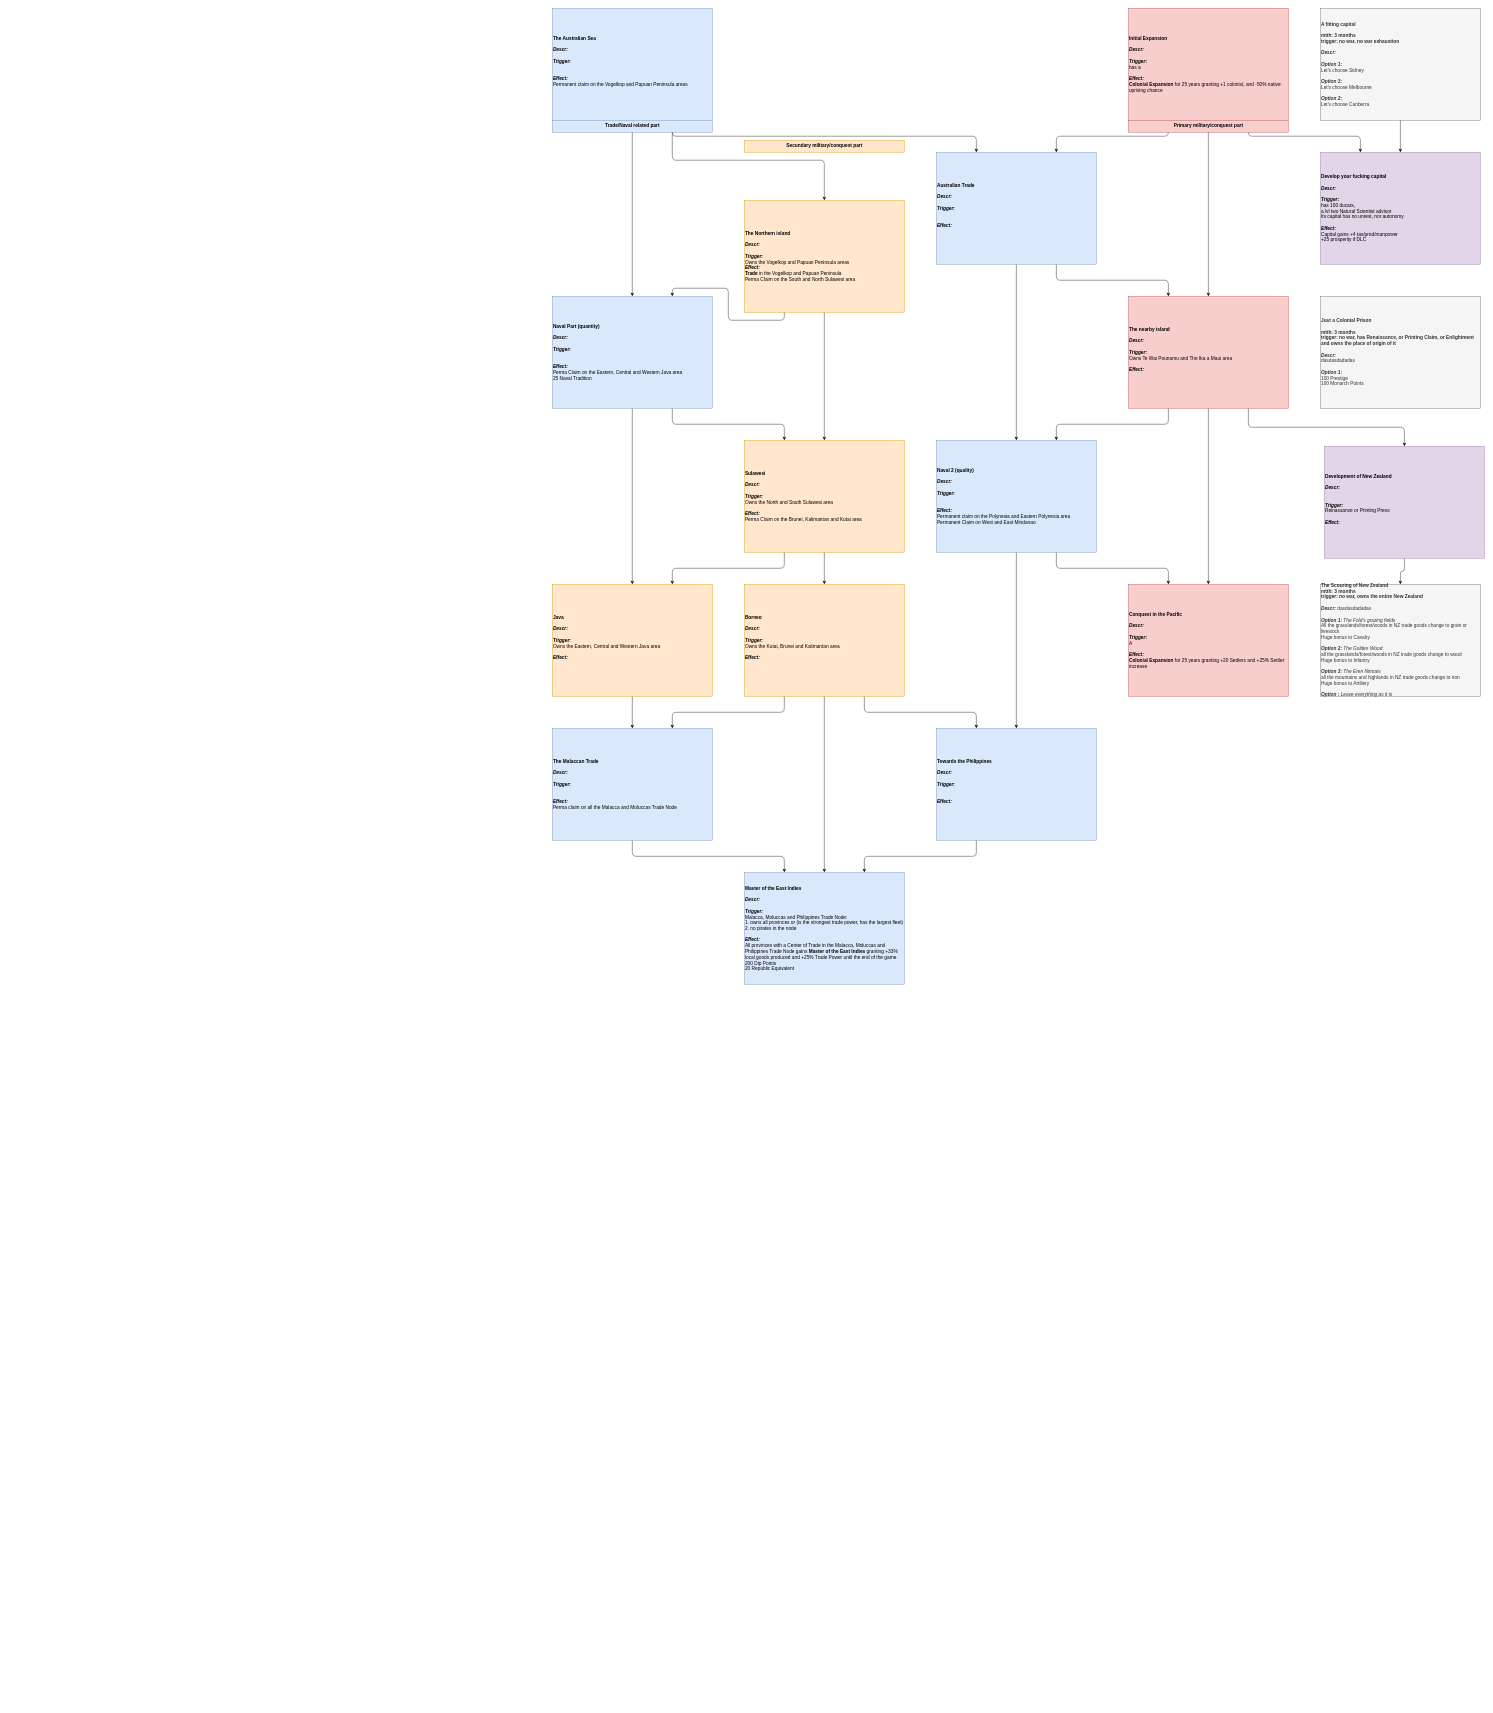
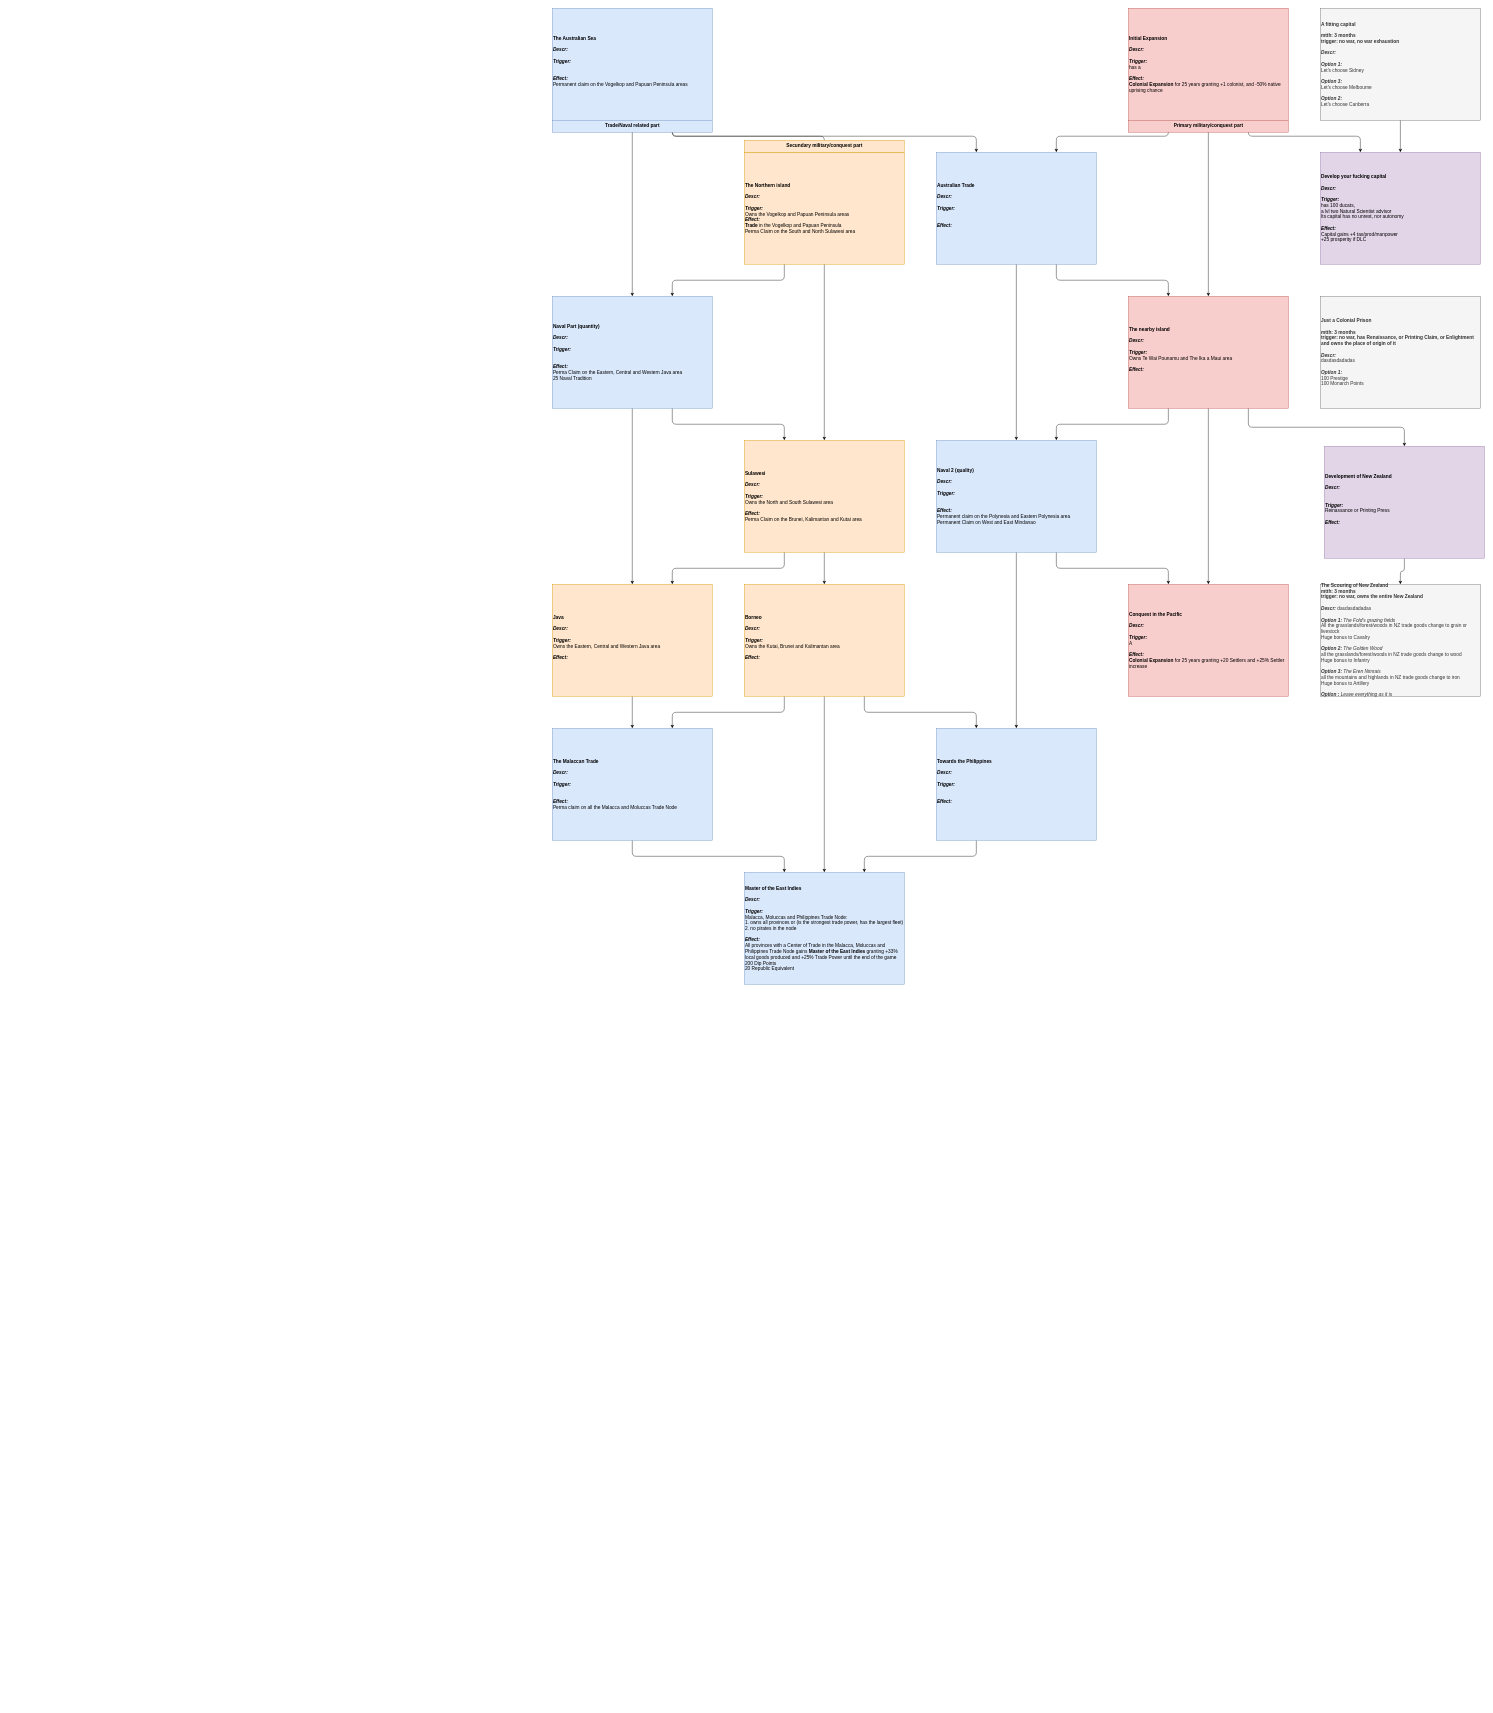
node "The Northern island Descr: Trigger: Owns the Vogelkop and Papuan Peninsula areas Effect: Trade in the Vogelkop and Papuan Peninsula Perma Claim on the South and North Sulawesi area": moved (824, 256) -> (824, 208)
